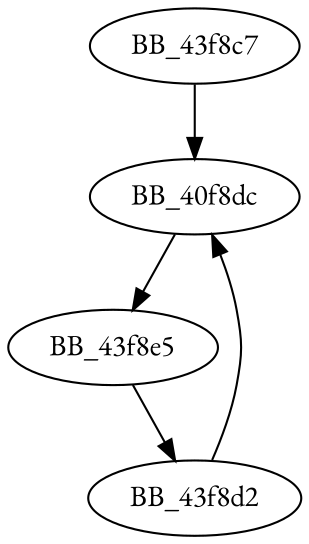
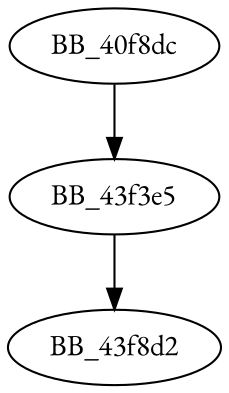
node "BB_43f8c7": removed
node "BB_43f8e5": label "BB_43f8e5" -> "BB_43f3e5"
edge "BB_43f8d2" -> "BB_40f8dc": removed
